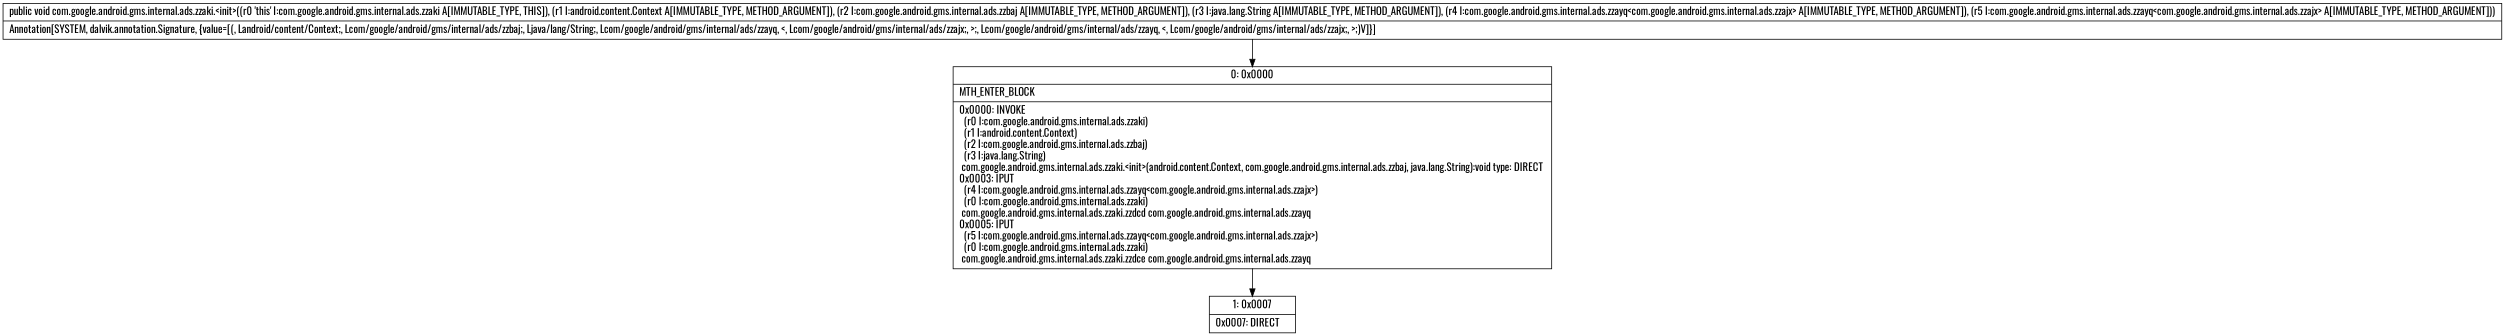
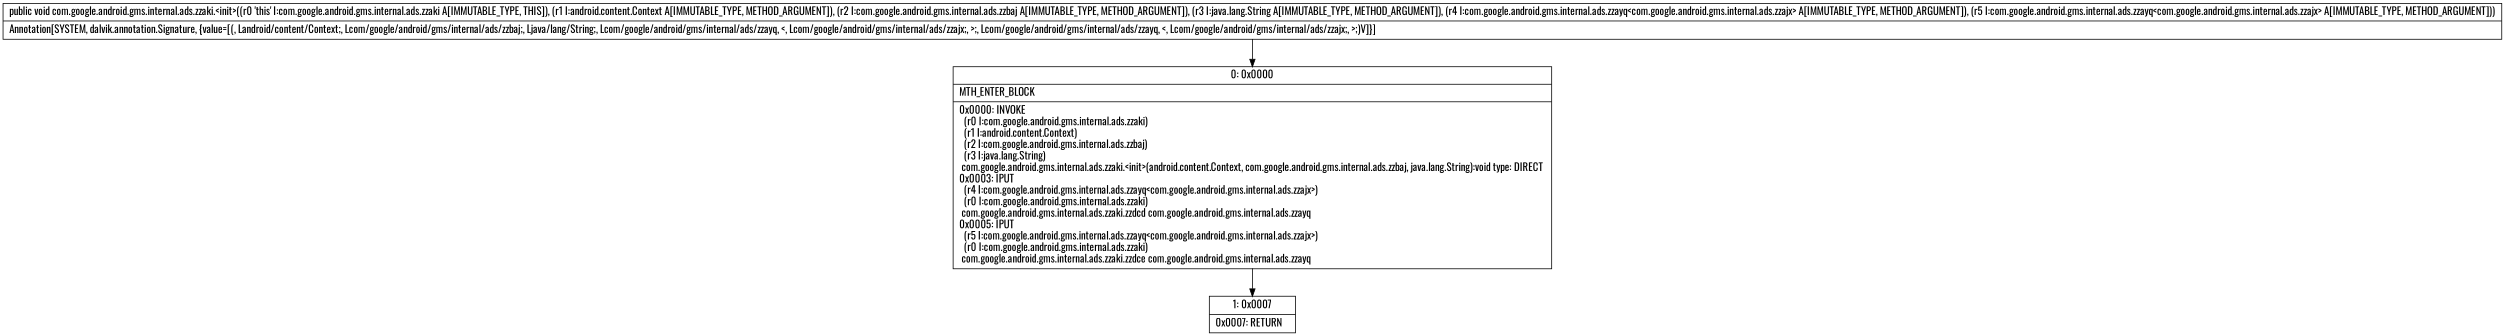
node "1: 0x0007": text "0x0007: DIRECT" -> "0x0007: RETURN"
